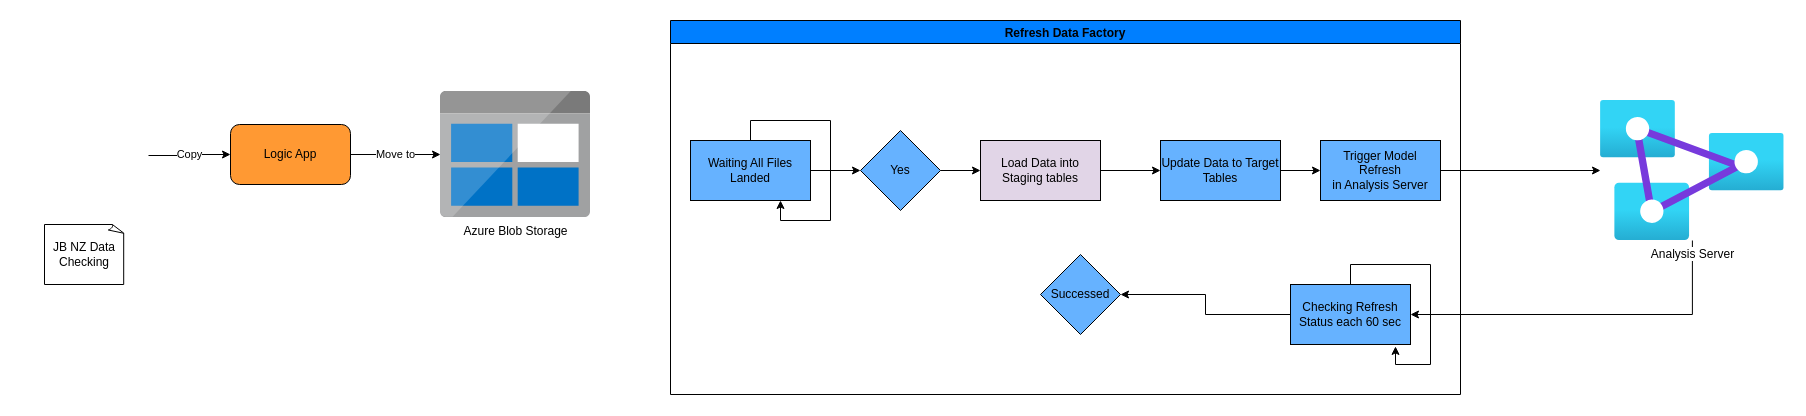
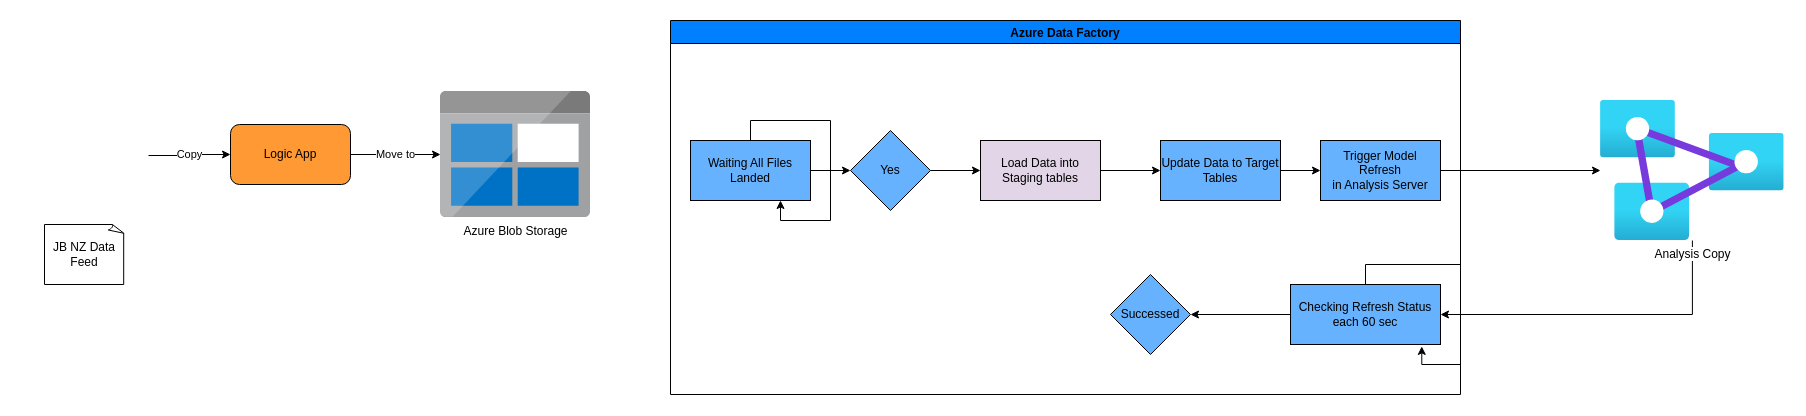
node "Refresh Data Factory": label "Refresh Data Factory" -> "Azure Data Factory"
node "Yes": moved (901, 171) -> (891, 171)
node "JB NZ Data Checking": label "JB NZ Data Checking" -> "JB NZ Data Feed"
node "Analysis Server": label "Analysis Server" -> "Analysis Copy"
node "Successed": moved (1081, 295) -> (1151, 315)
node "Checking Refresh Status each 60 sec": size 120x60 -> 150x60
